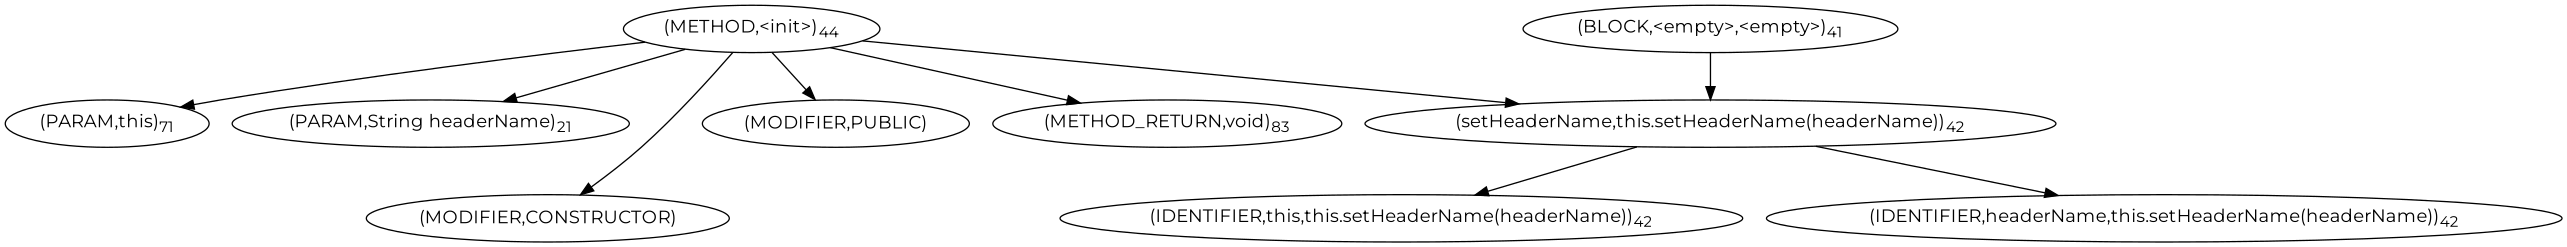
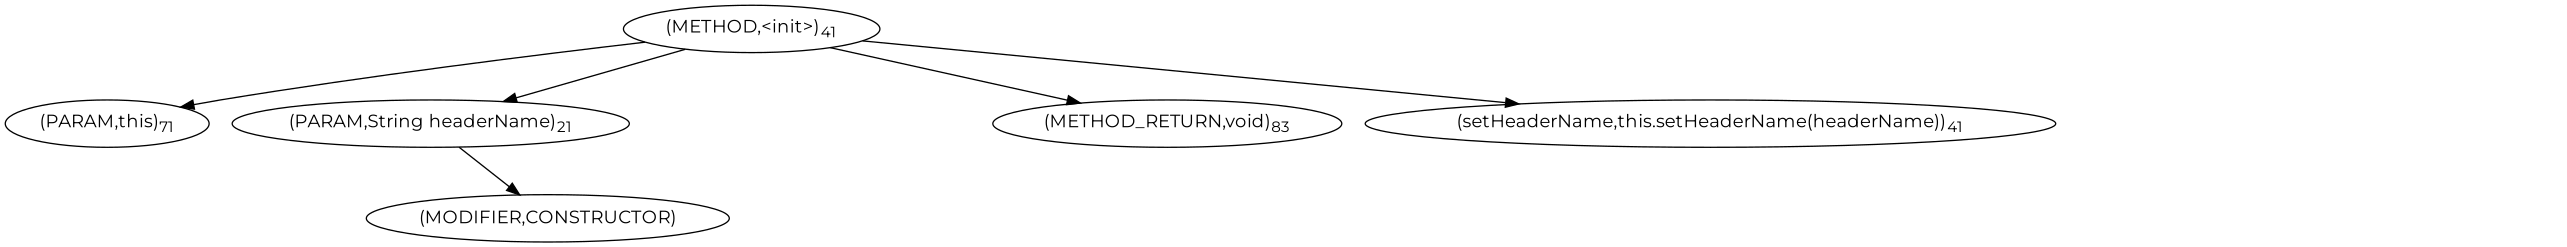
node "(METHOD,<init>)": text "44" -> "41"
node "(BLOCK,<empty>,<empty>)": removed
node "(setHeaderName,this.setHeaderName(headerName))": text "42" -> "41"
edge "(METHOD,<init>)" -> "(MODIFIER,CONSTRUCTOR)": now "(PARAM,String headerName)" -> "(MODIFIER,CONSTRUCTOR)"
node "(MODIFIER,PUBLIC)": removed
node "(IDENTIFIER,this,this.setHeaderName(headerName))": removed
node "(IDENTIFIER,headerName,this.setHeaderName(headerName))": removed
